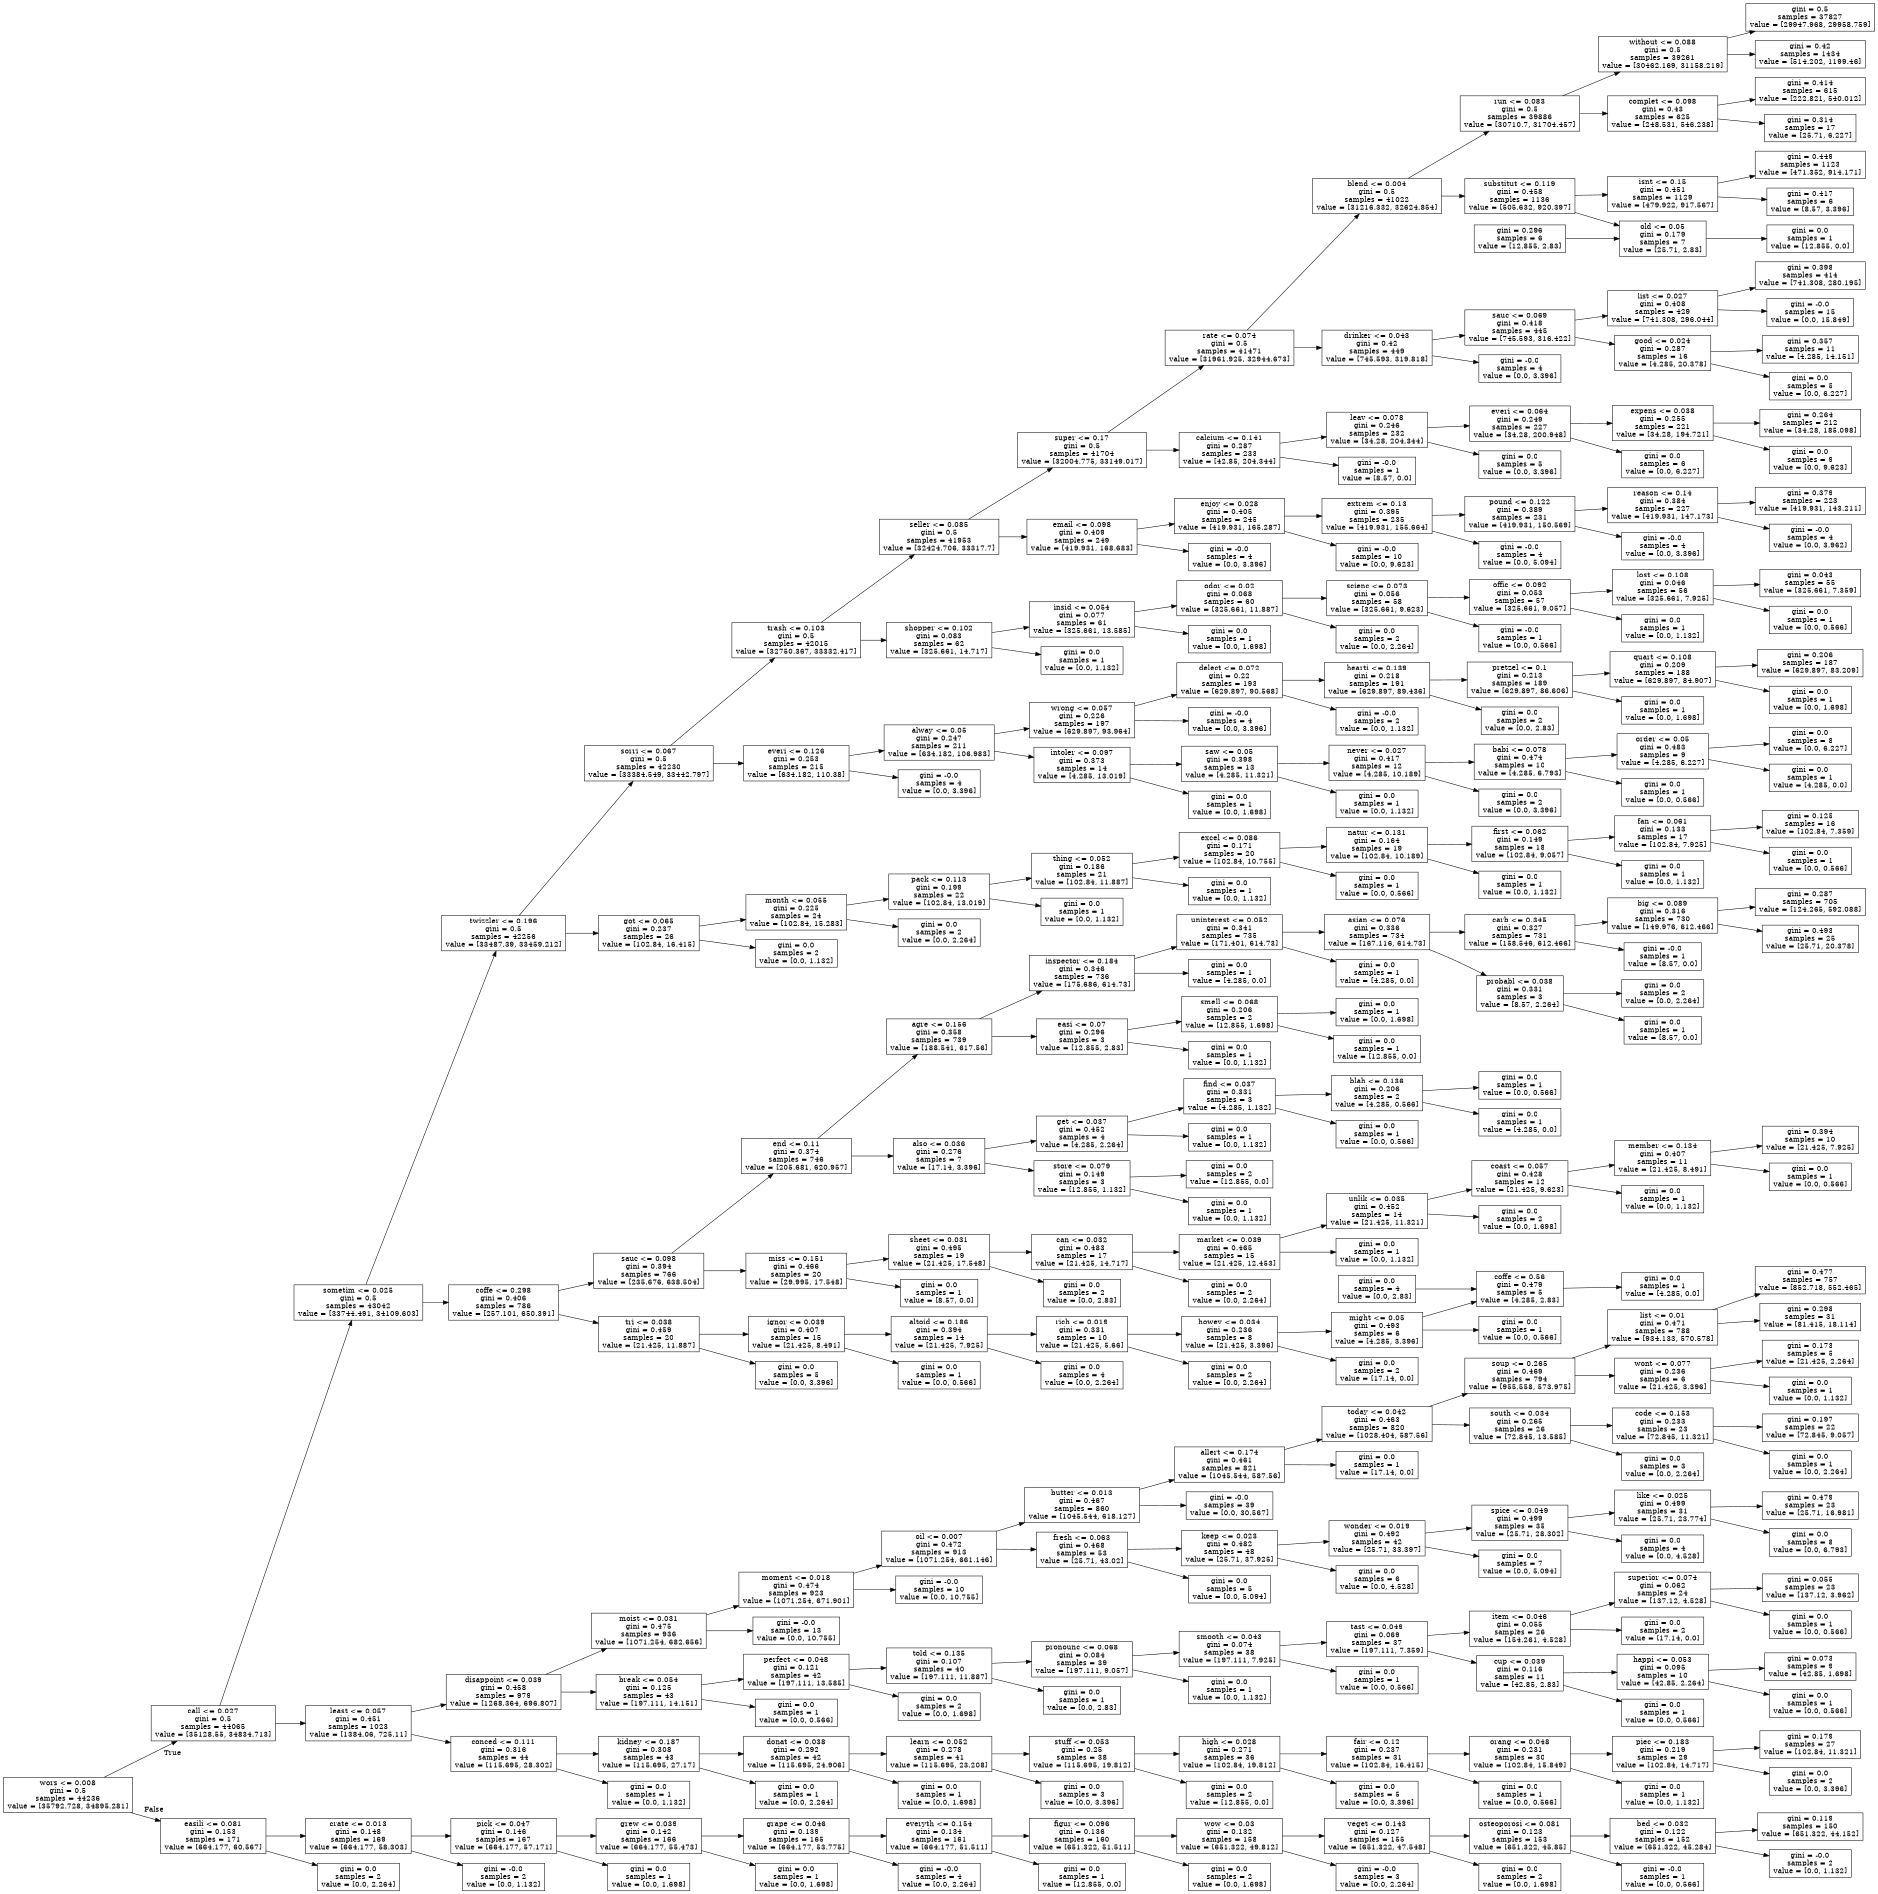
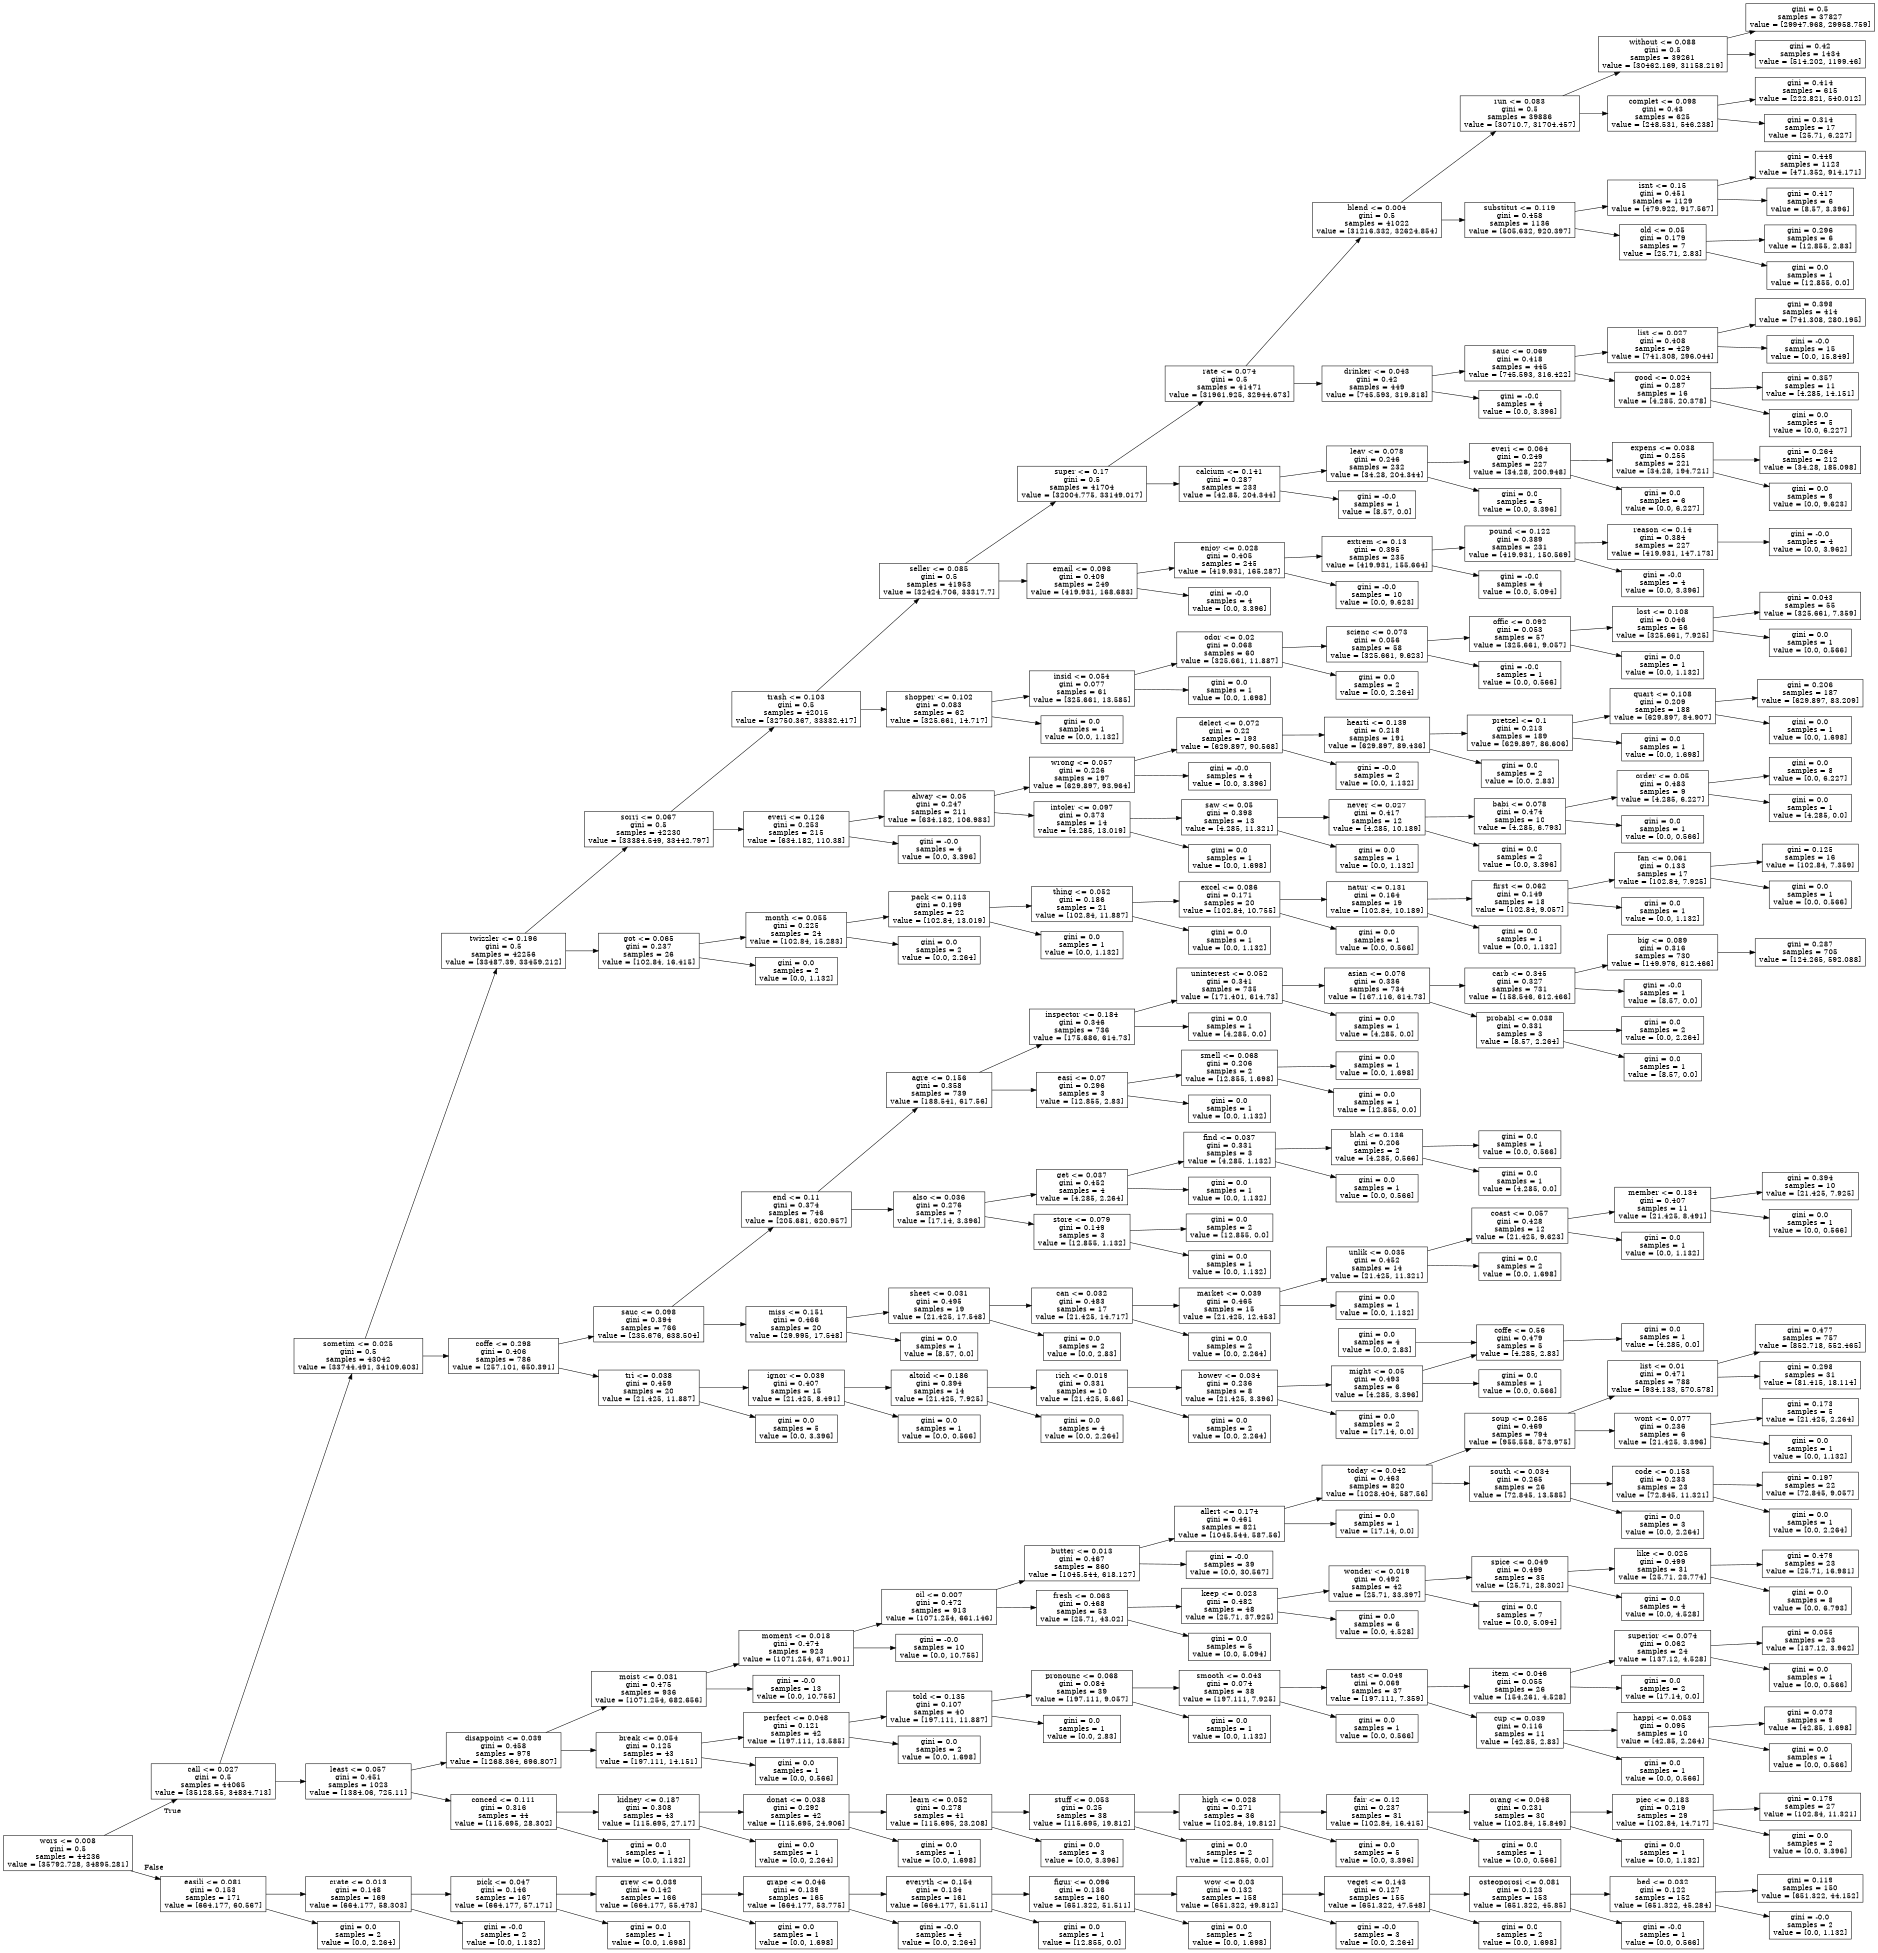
edge "gini = 0.296 samples = 6 value = [12.855, 2.83]" -> "old <= 0.05 gini = 0.179 samples = 7 value = [25.71, 2.83]": reversed
node "gini = 0.379 samples = 223 value = [419.931, 143.211]": removed
node "gini = 0.493 samples = 25 value = [25.71, 20.378]": removed
